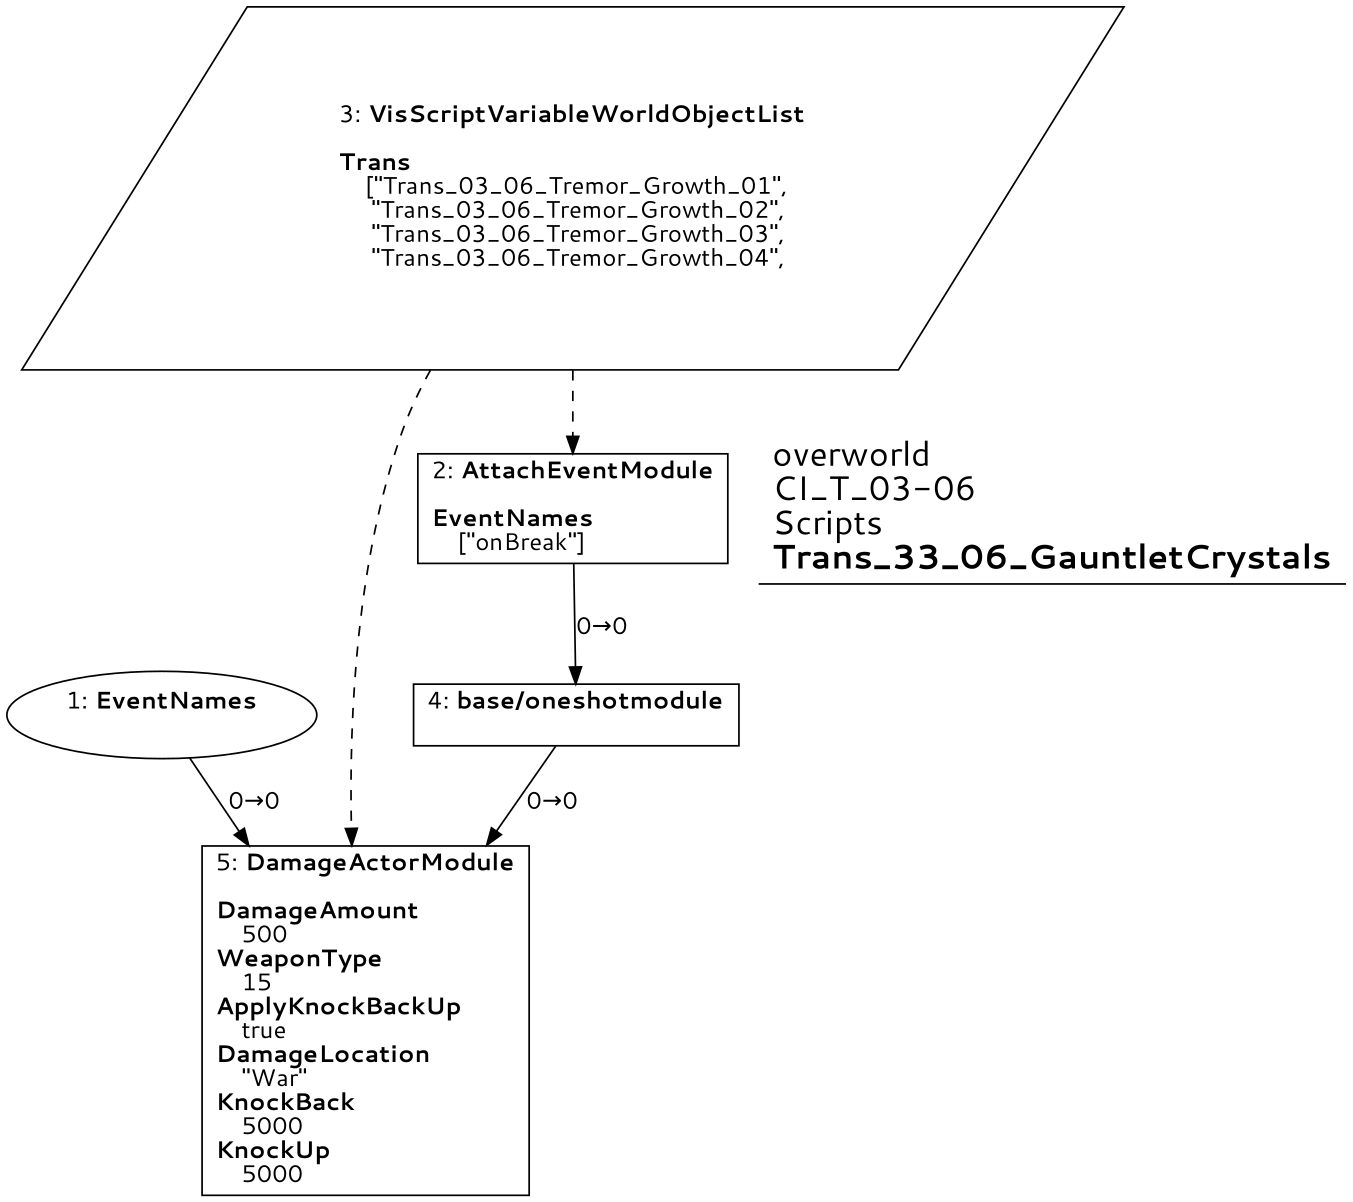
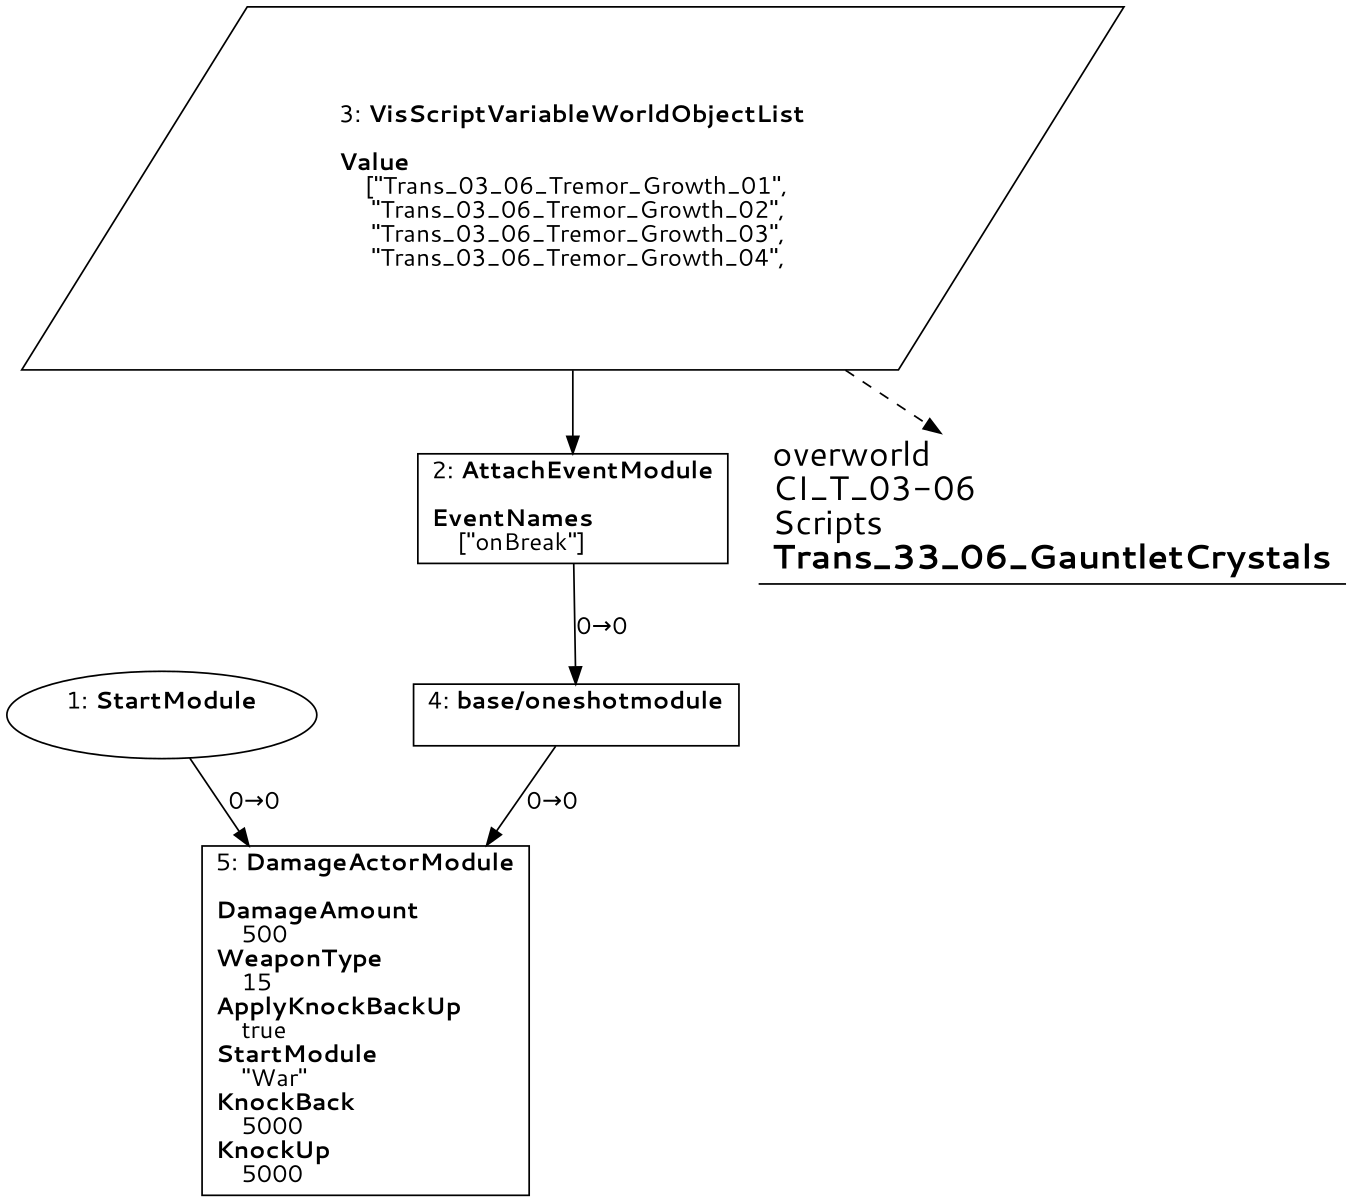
node "3:": text "Trans" -> "Value"
edge "3:" -> "2:": style dashed -> solid
edge "3:" -> "5:": now "3:" -> "overworld"
node "1:": text "EventNames" -> "StartModule"
node "5:": text "DamageLocation" -> "StartModule"
